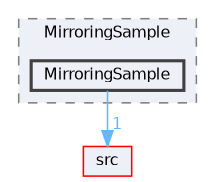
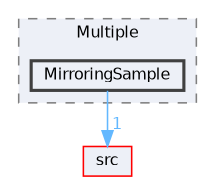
cluster "MirroringSample": label "MirroringSample" -> "Multiple"
